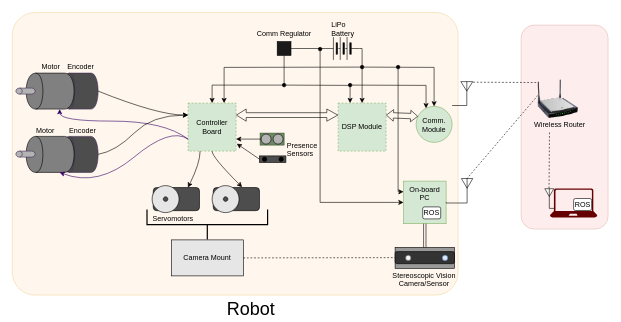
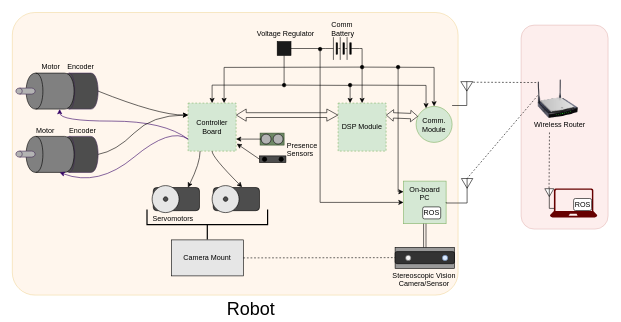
node "LiPo Battery": label "LiPo Battery" -> "Comm Battery"
node "Comm Regulator": label "Comm Regulator" -> "Voltage Regulator"
